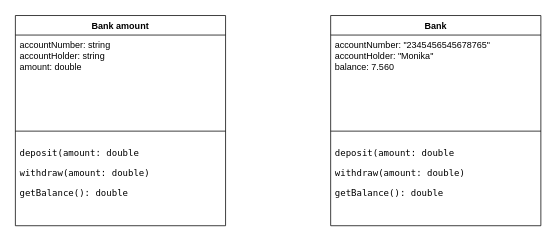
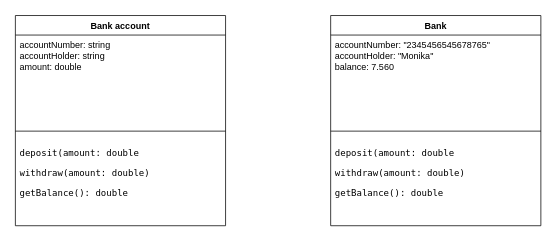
node "Bank amount": label "Bank amount" -> "Bank account"
